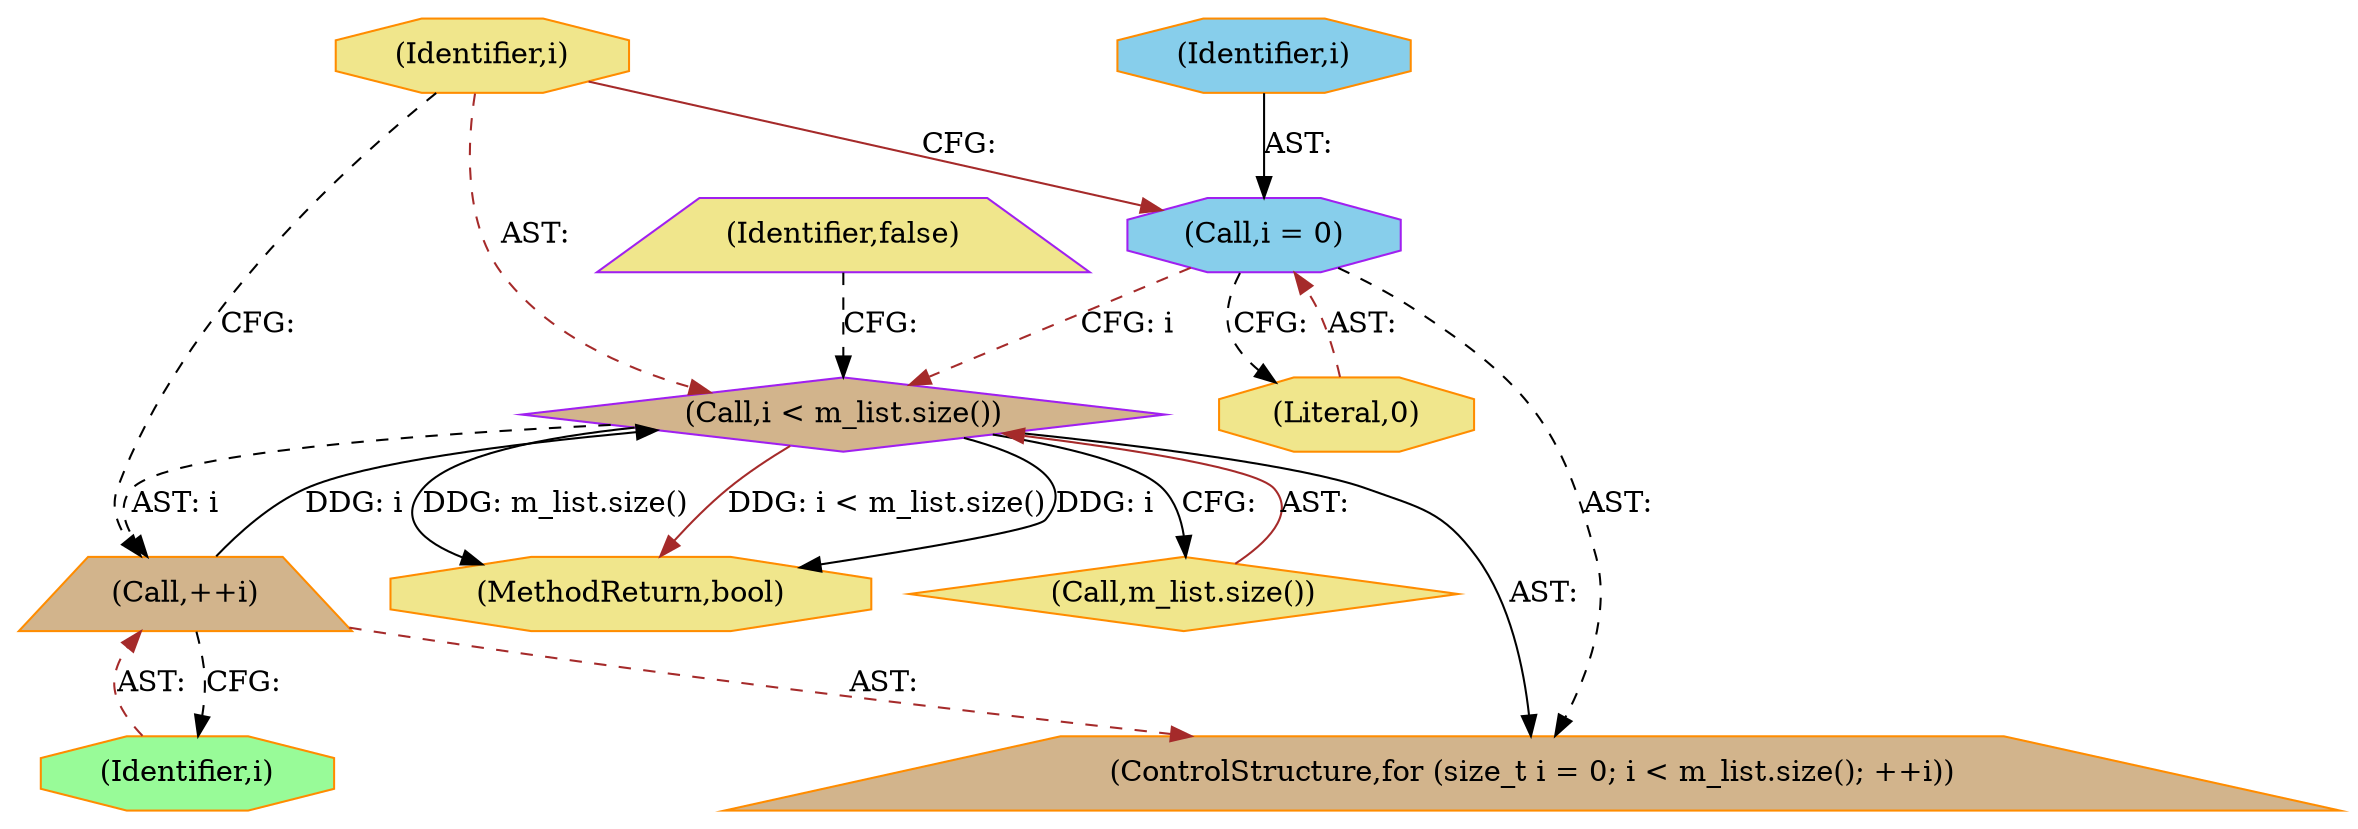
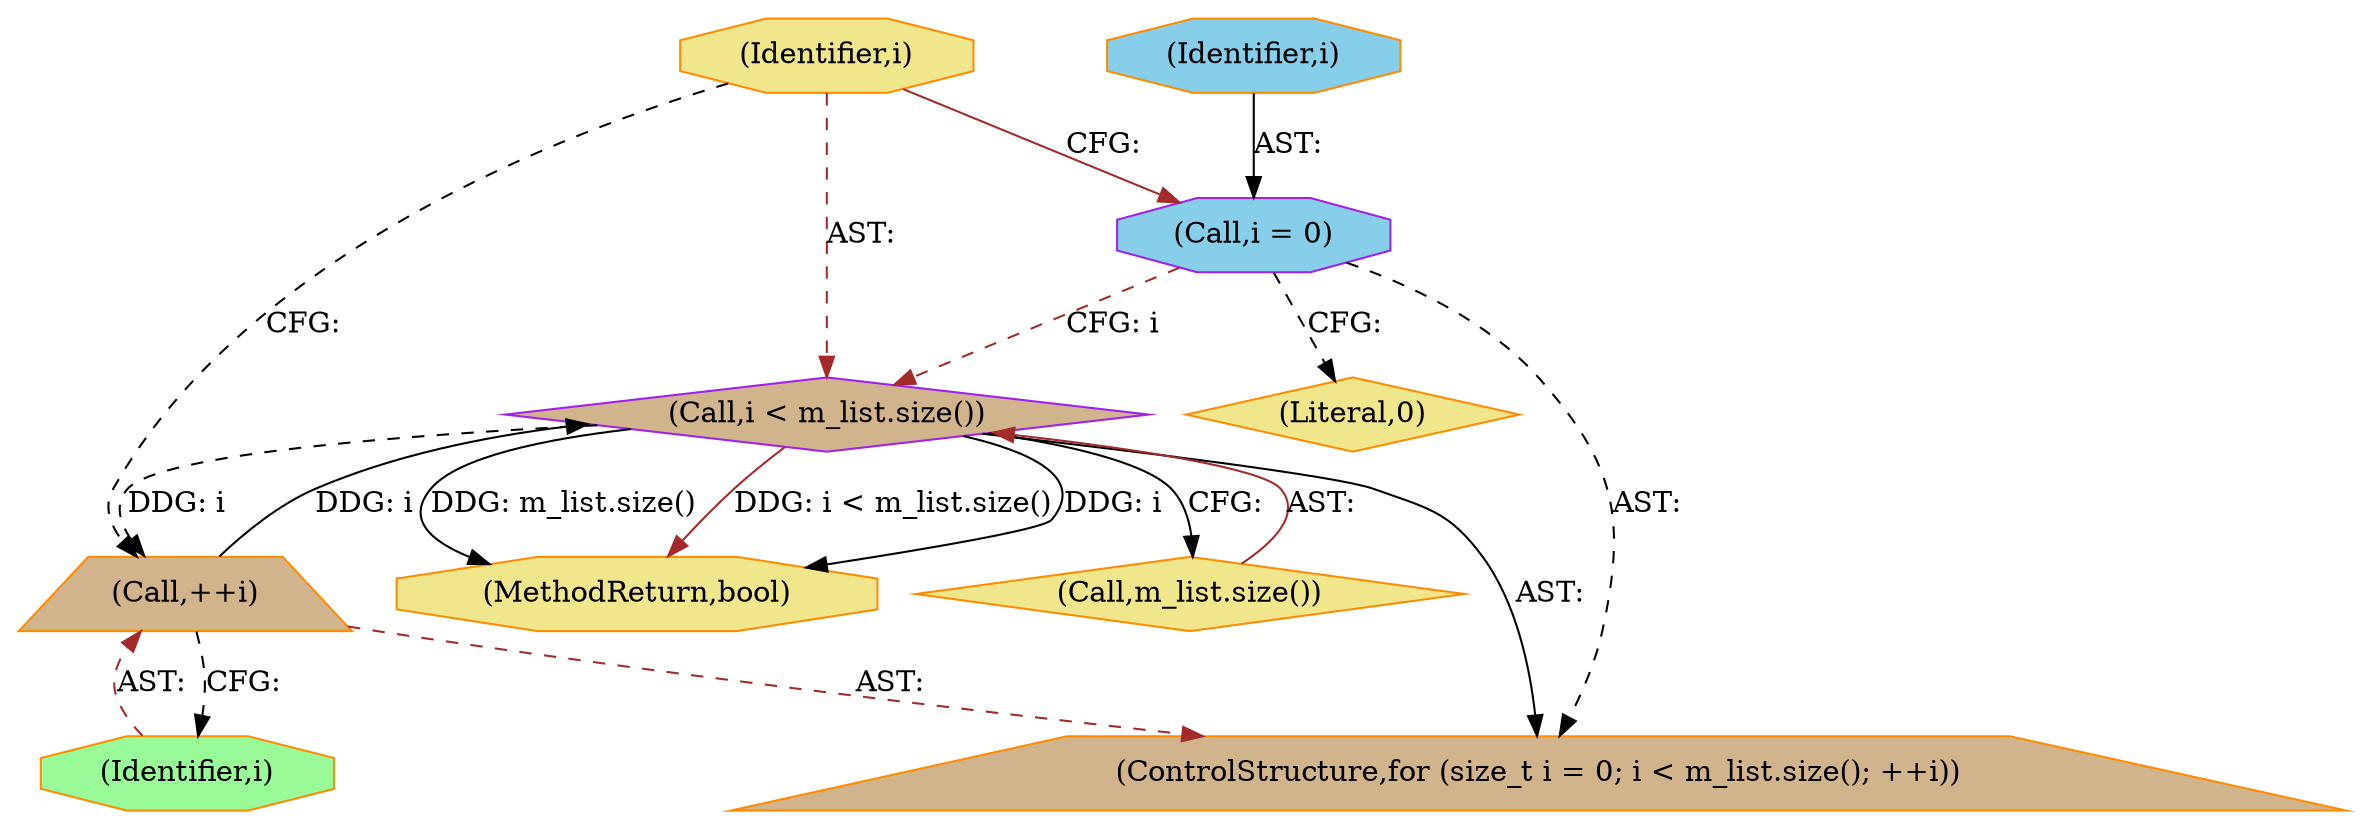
node "(Identifier,false)": removed
edge "(Literal,0)" -> "(Call,i = 0)": removed, label "AST:"
node "(Literal,0)": shape octagon -> diamond
edge "(Call,i < m_list.size())" -> "(Call,++i)": label "AST: i" -> "DDG: i"
